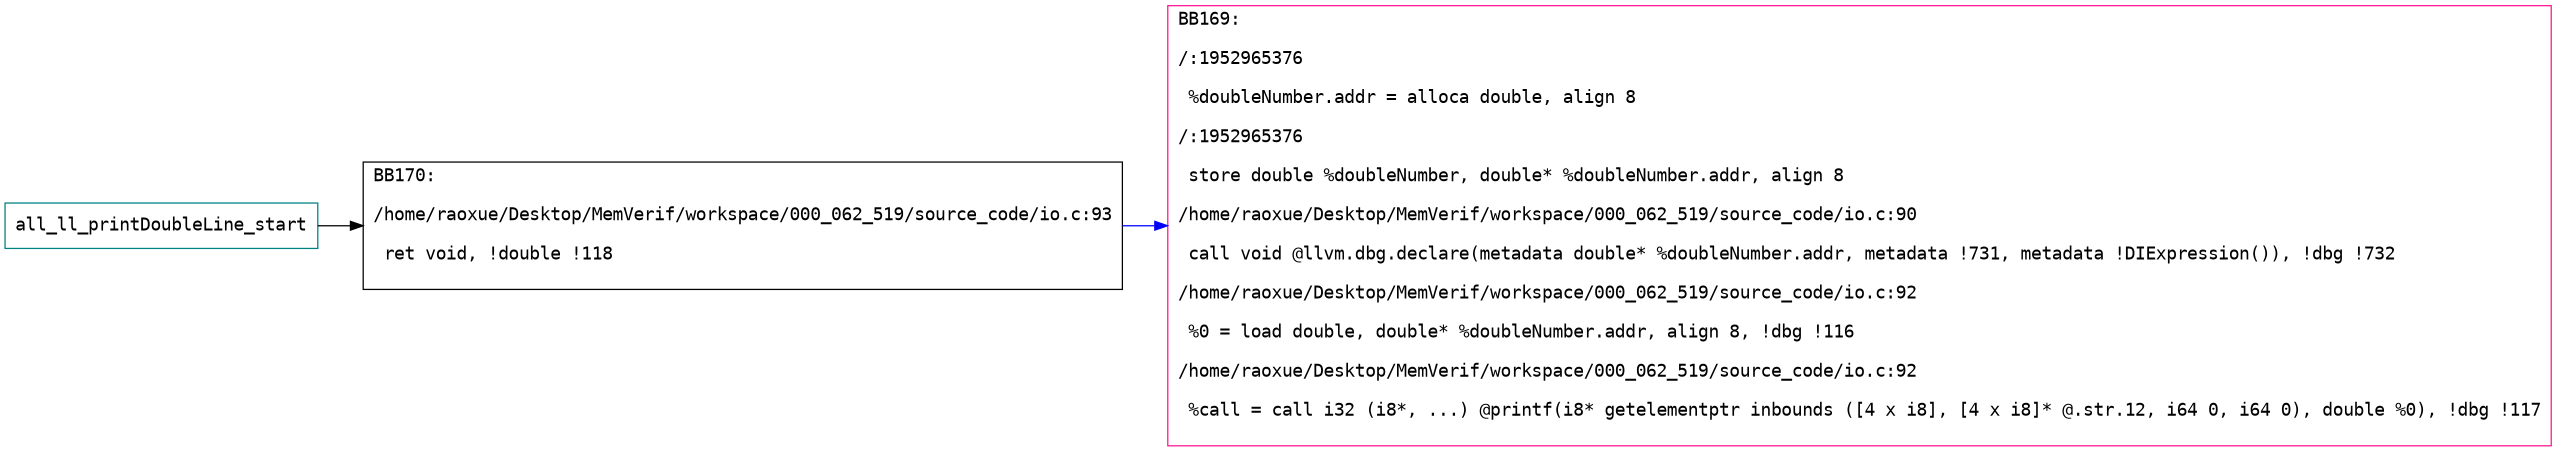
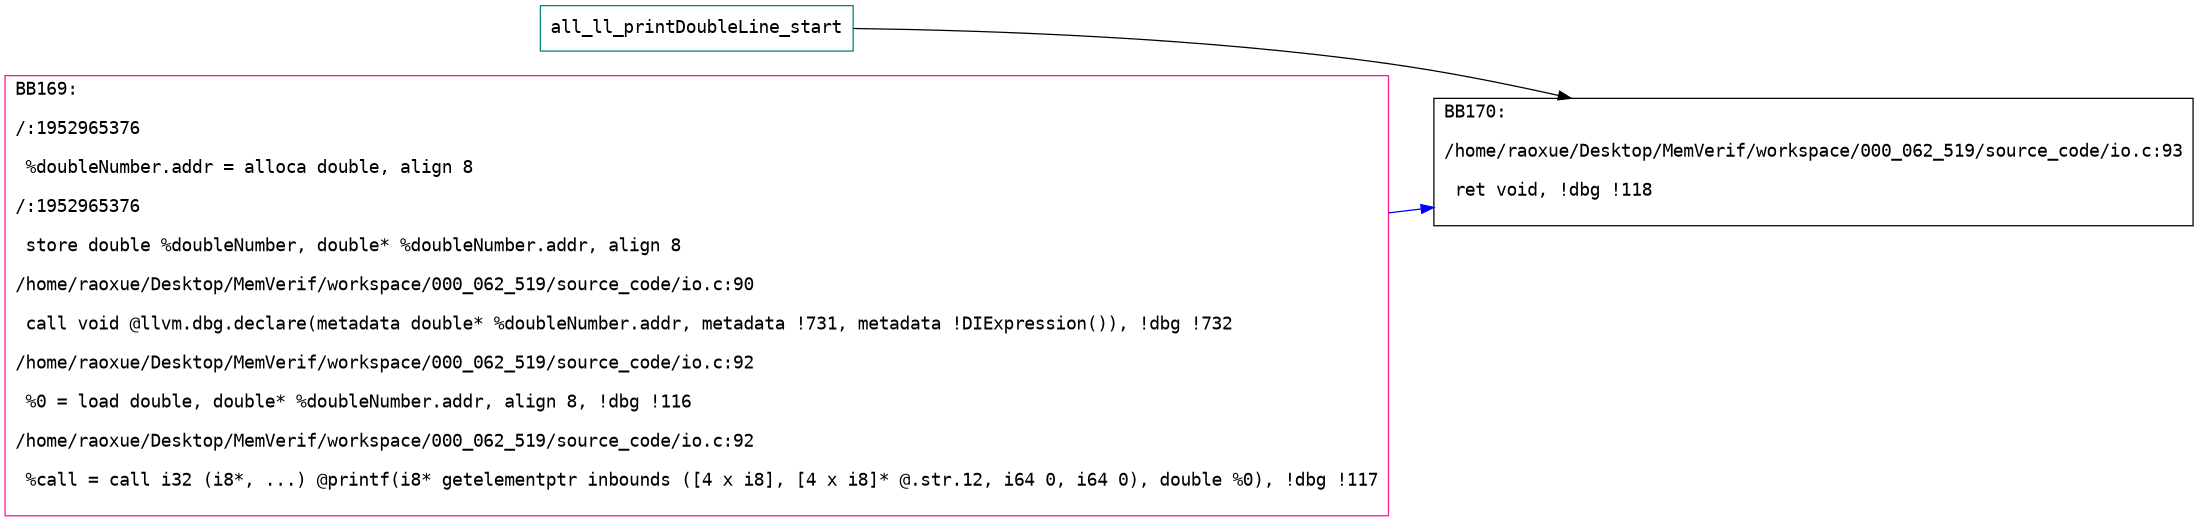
edge "BB170:" -> "BB169:": reversed
node "BB170:": text "ret void, !double !118" -> "ret void, !dbg !118"
